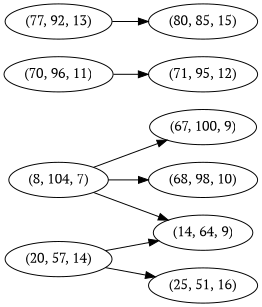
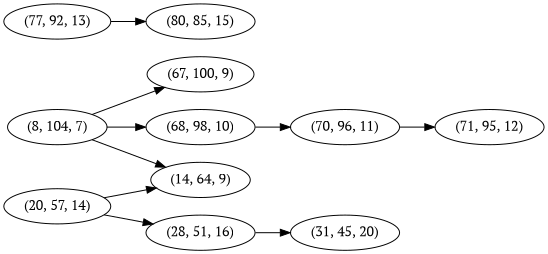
edge "(68, 98, 10)" -> "(70, 96, 11)": added
node "(31, 45, 20)": added
node "(25, 51, 16)": label "(25, 51, 16)" -> "(28, 51, 16)"
